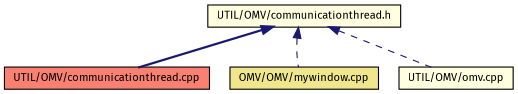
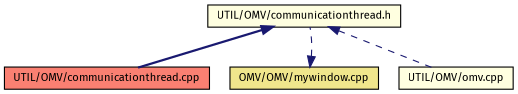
edge "OMV/OMV/mywindow.cpp" -> "UTIL/OMV/communicationthread.h": reversed
